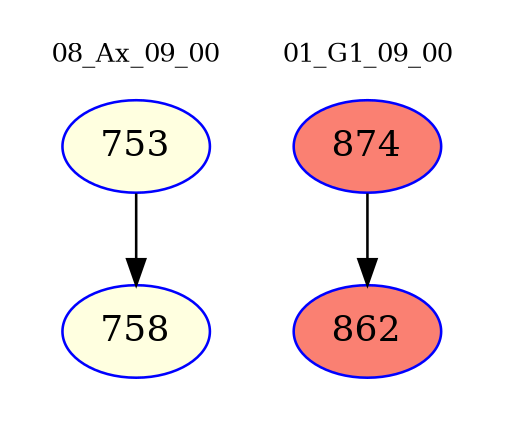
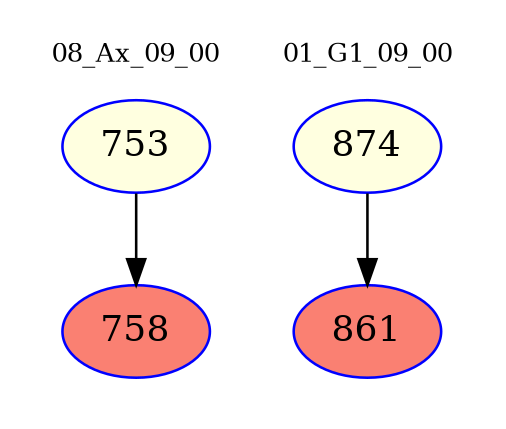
node "874": fillcolor salmon -> lightyellow
node "758": fillcolor lightyellow -> salmon
node "862": label "862" -> "861"
